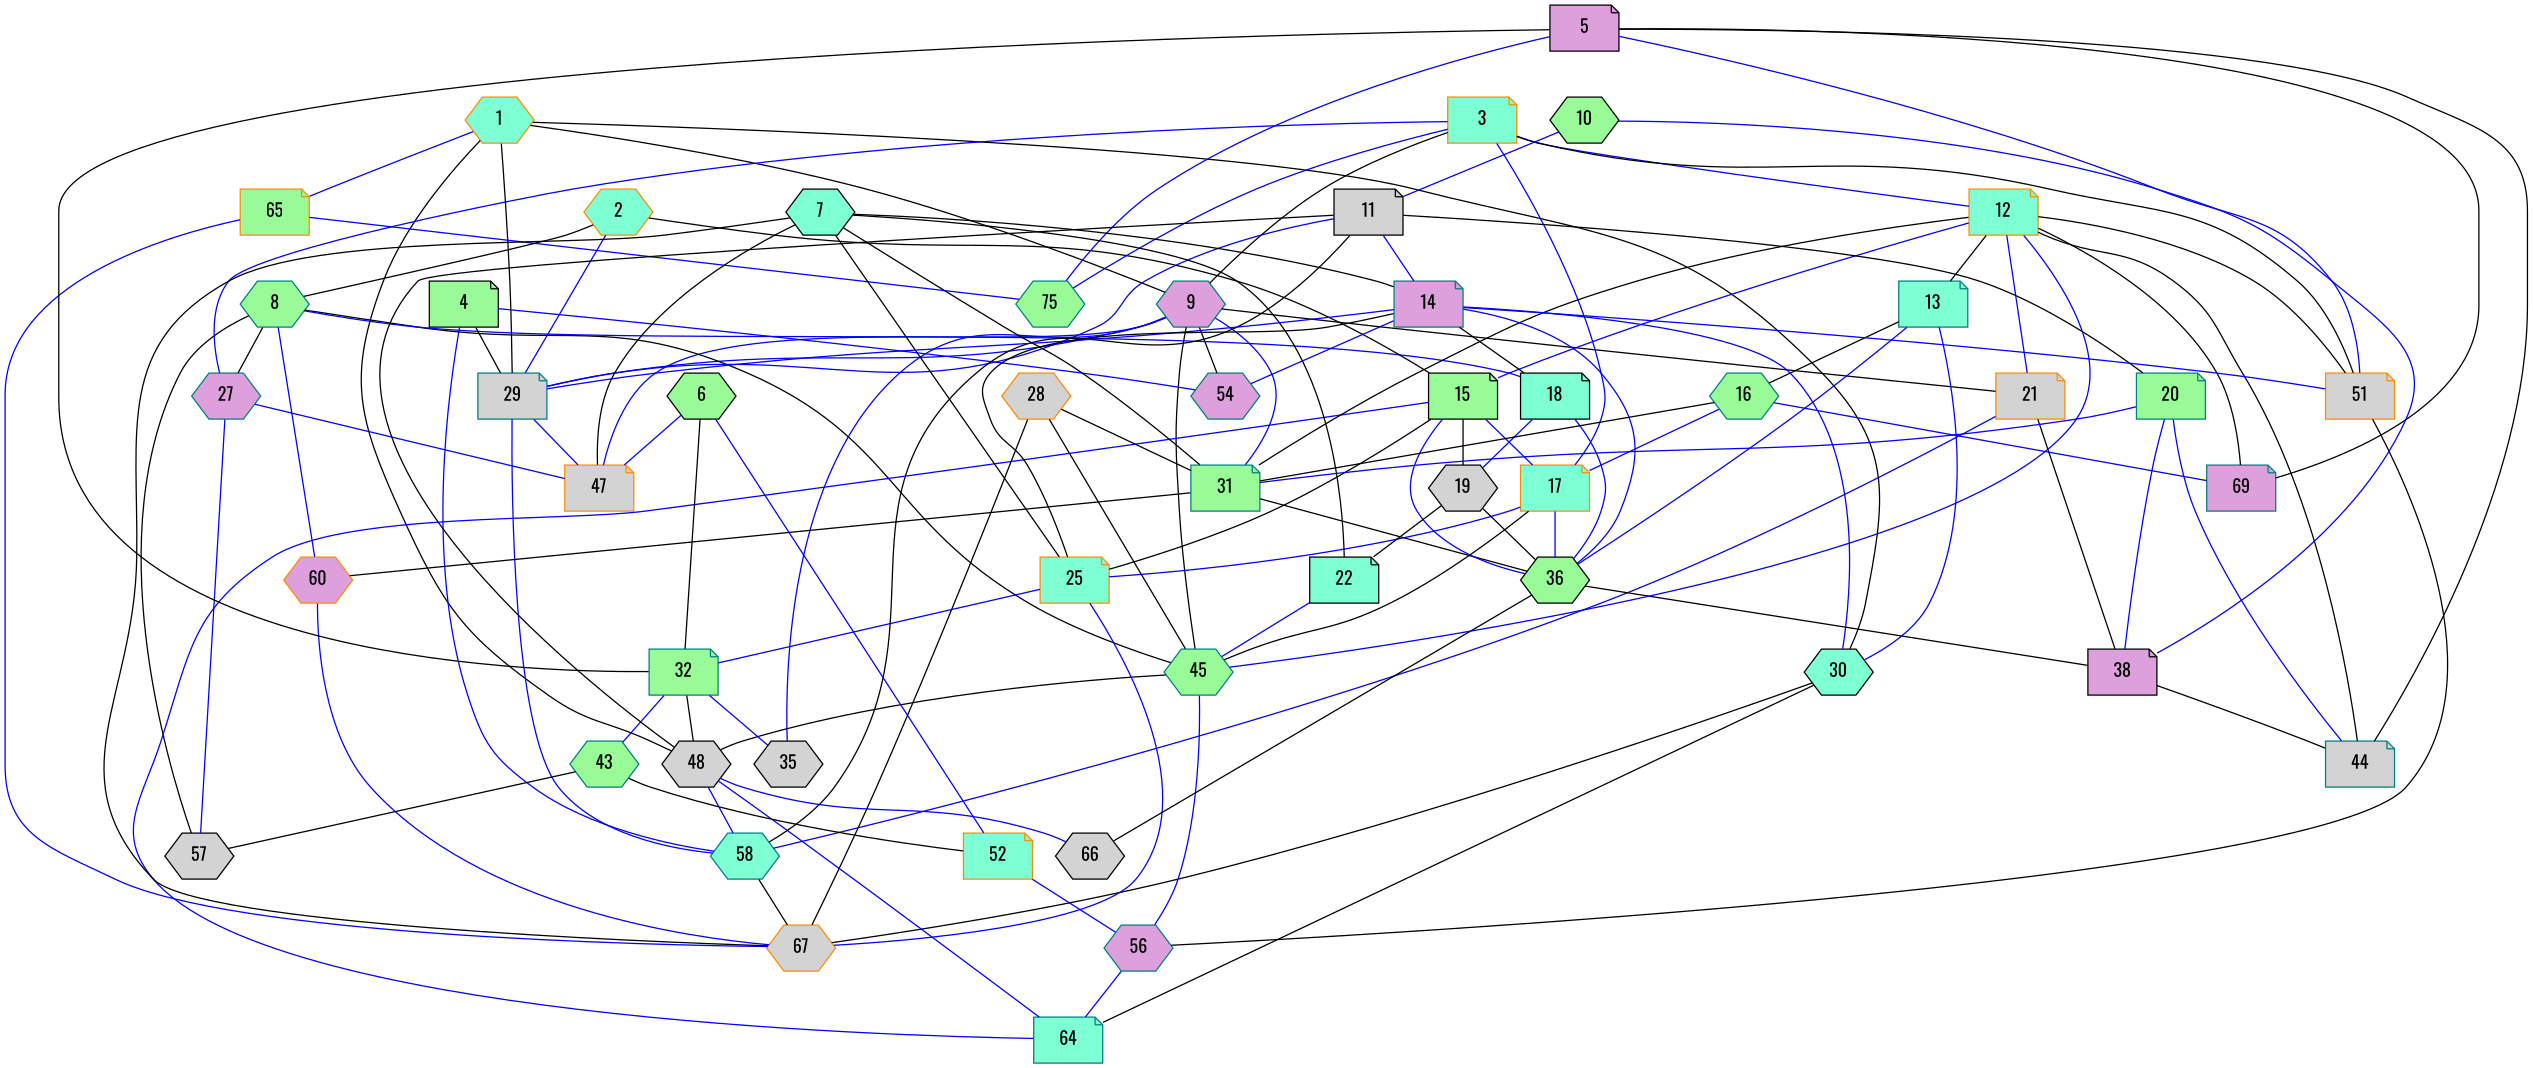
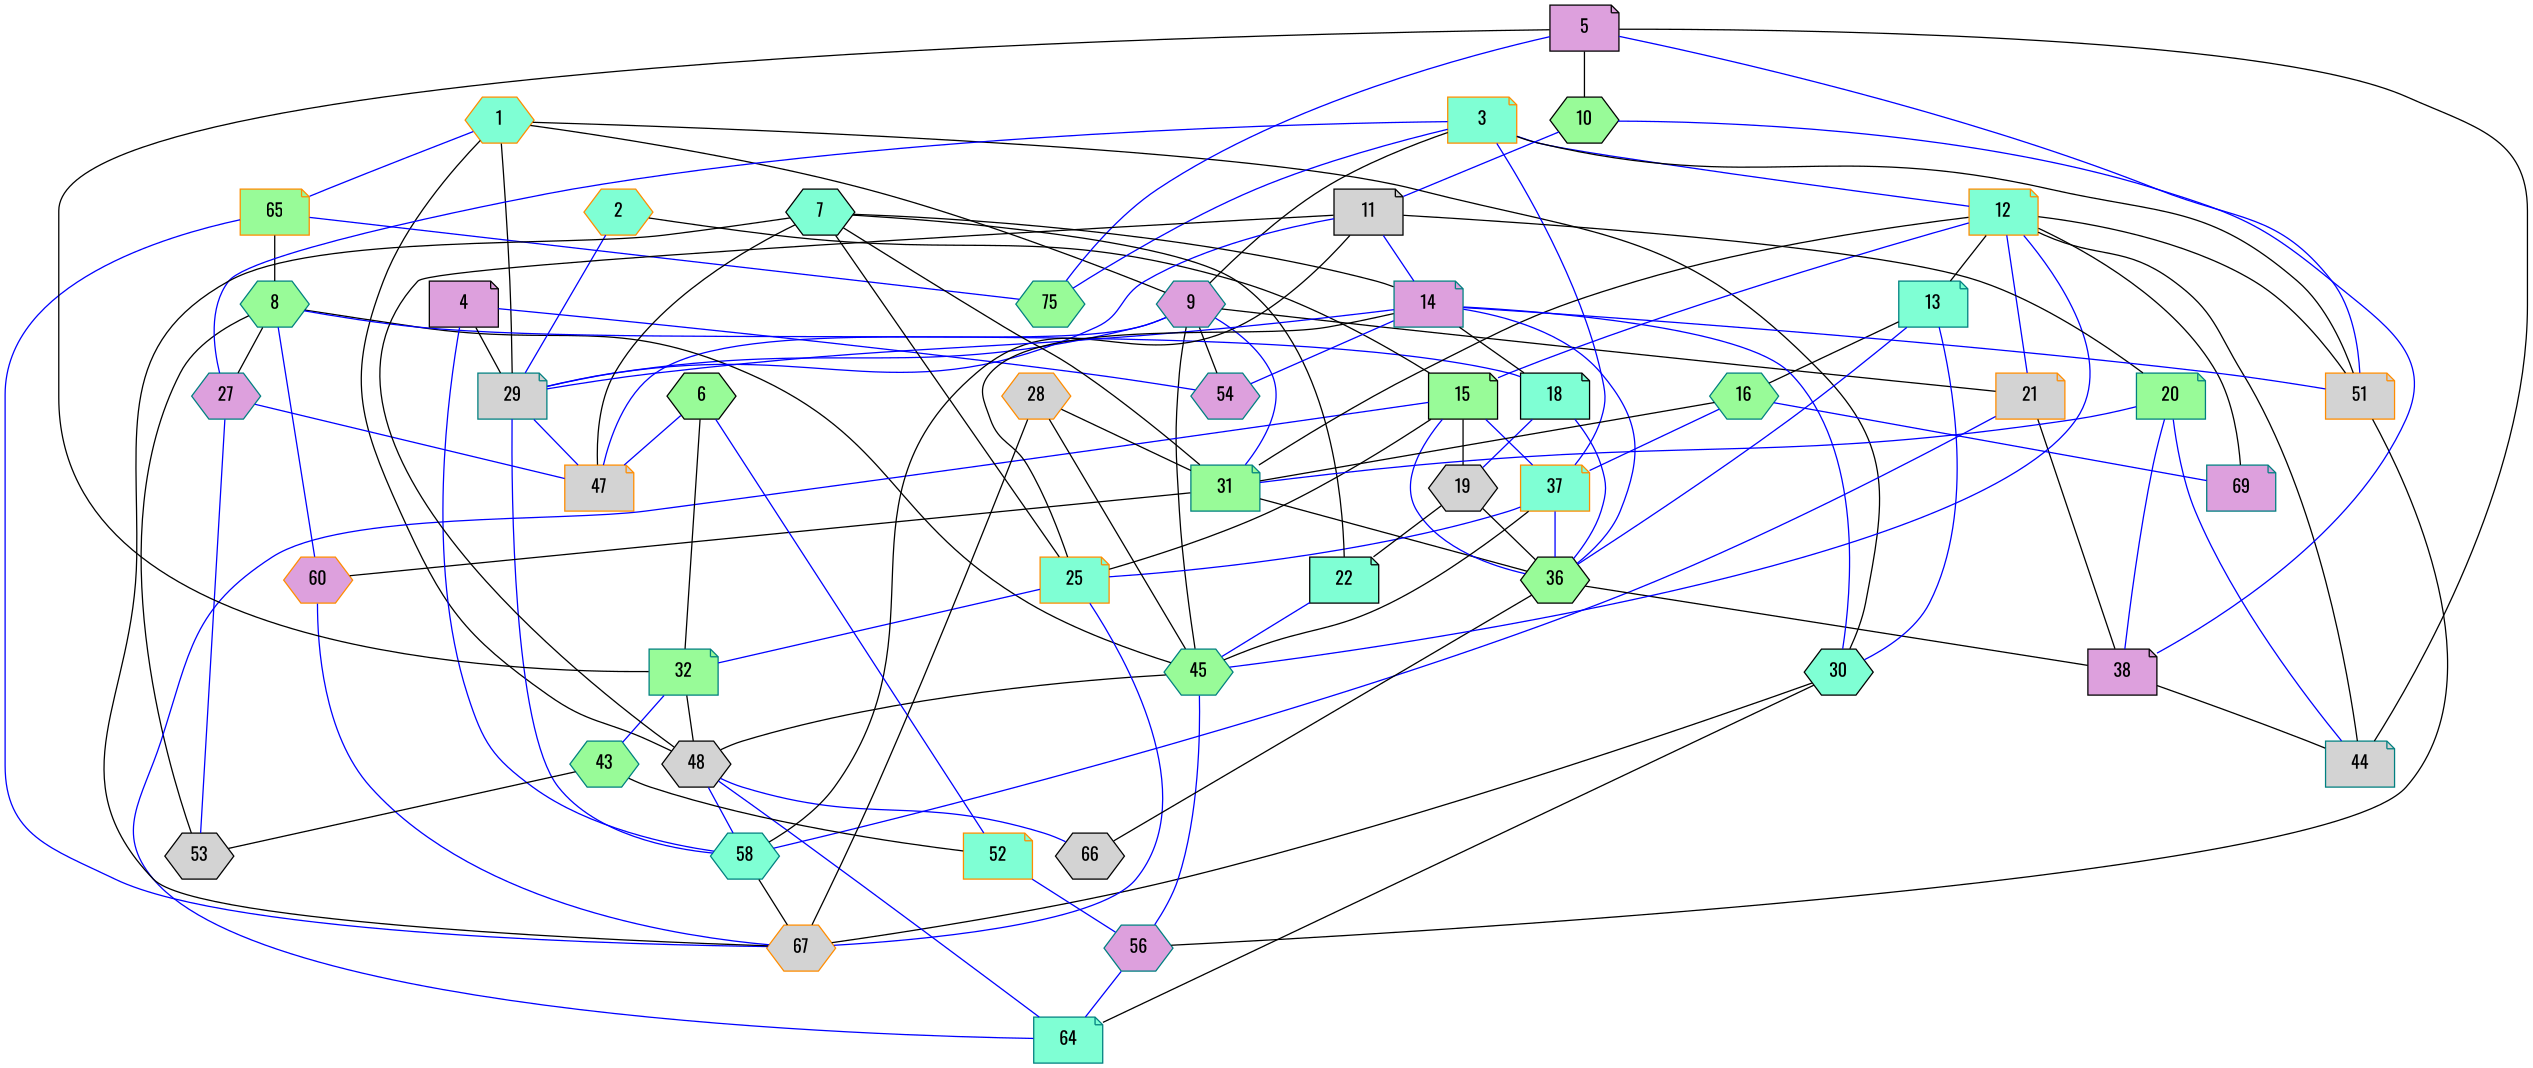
edge "5" -- "69": now "5" -- "10"
edge "2" -- "8": now "65" -- "8"
node "4": fillcolor palegreen -> plum
node "17": label "17" -> "37"
node "35": removed
node "57": label "57" -> "53"
